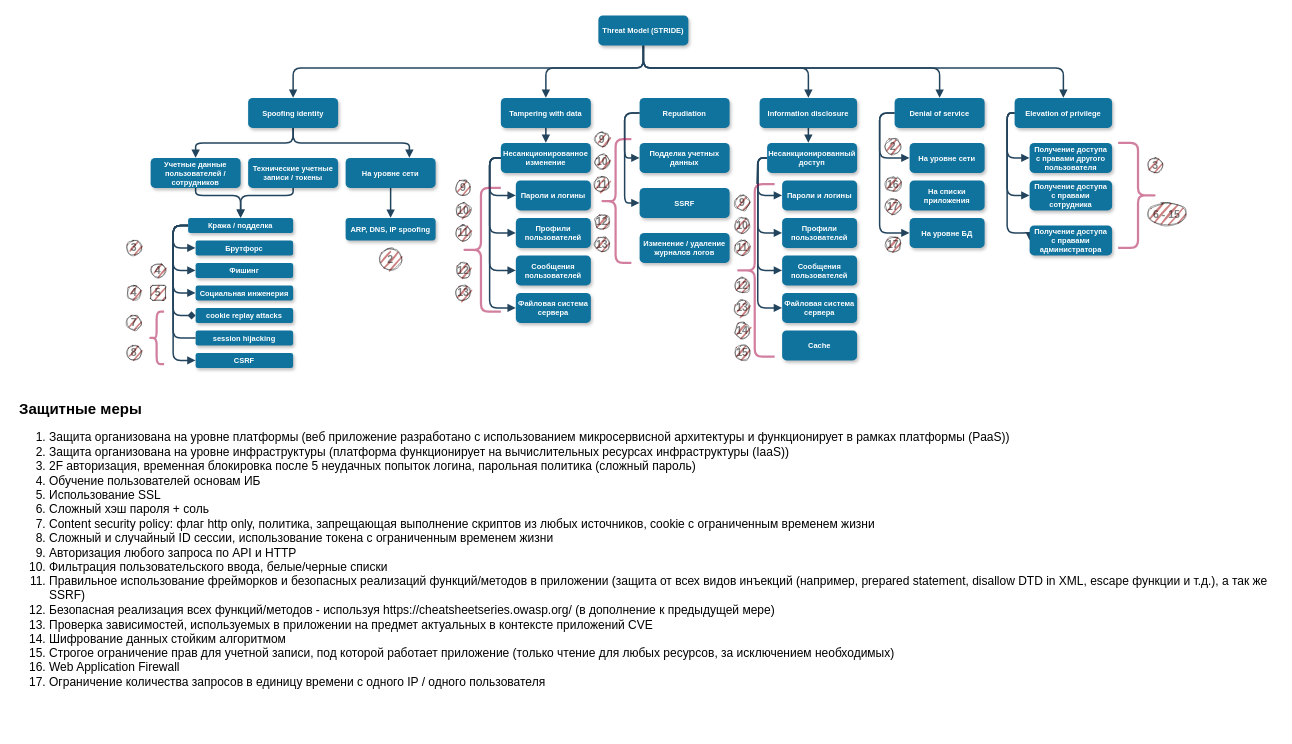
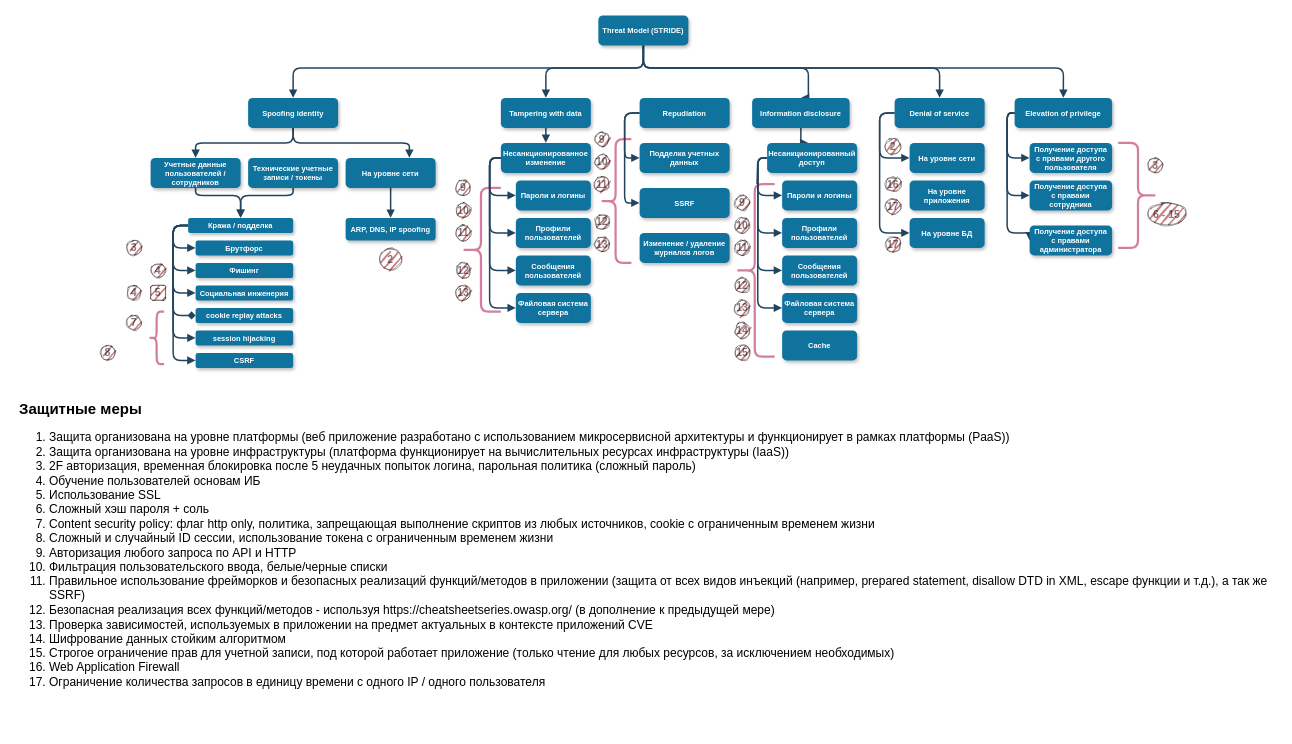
node "Information disclosure": moved (808, 113) -> (801, 113)
node "На списки приложения": label "На списки приложения" -> "На уровне приложения"
edge "Кража / подделка" -- "session hijacking": arrowhead none -> block
node "8": moved (134, 353) -> (108, 353)
